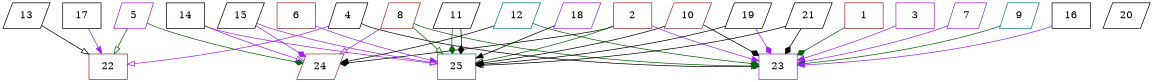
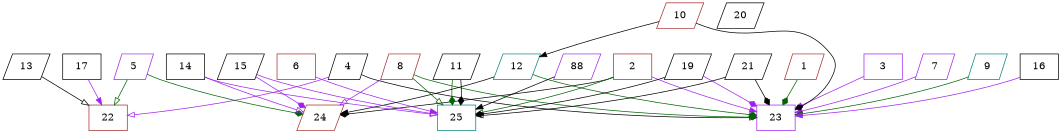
node "18": label "18" -> "88"
node "1": shape box -> parallelogram
edge "10" -> "25": now "10" -> "12"
